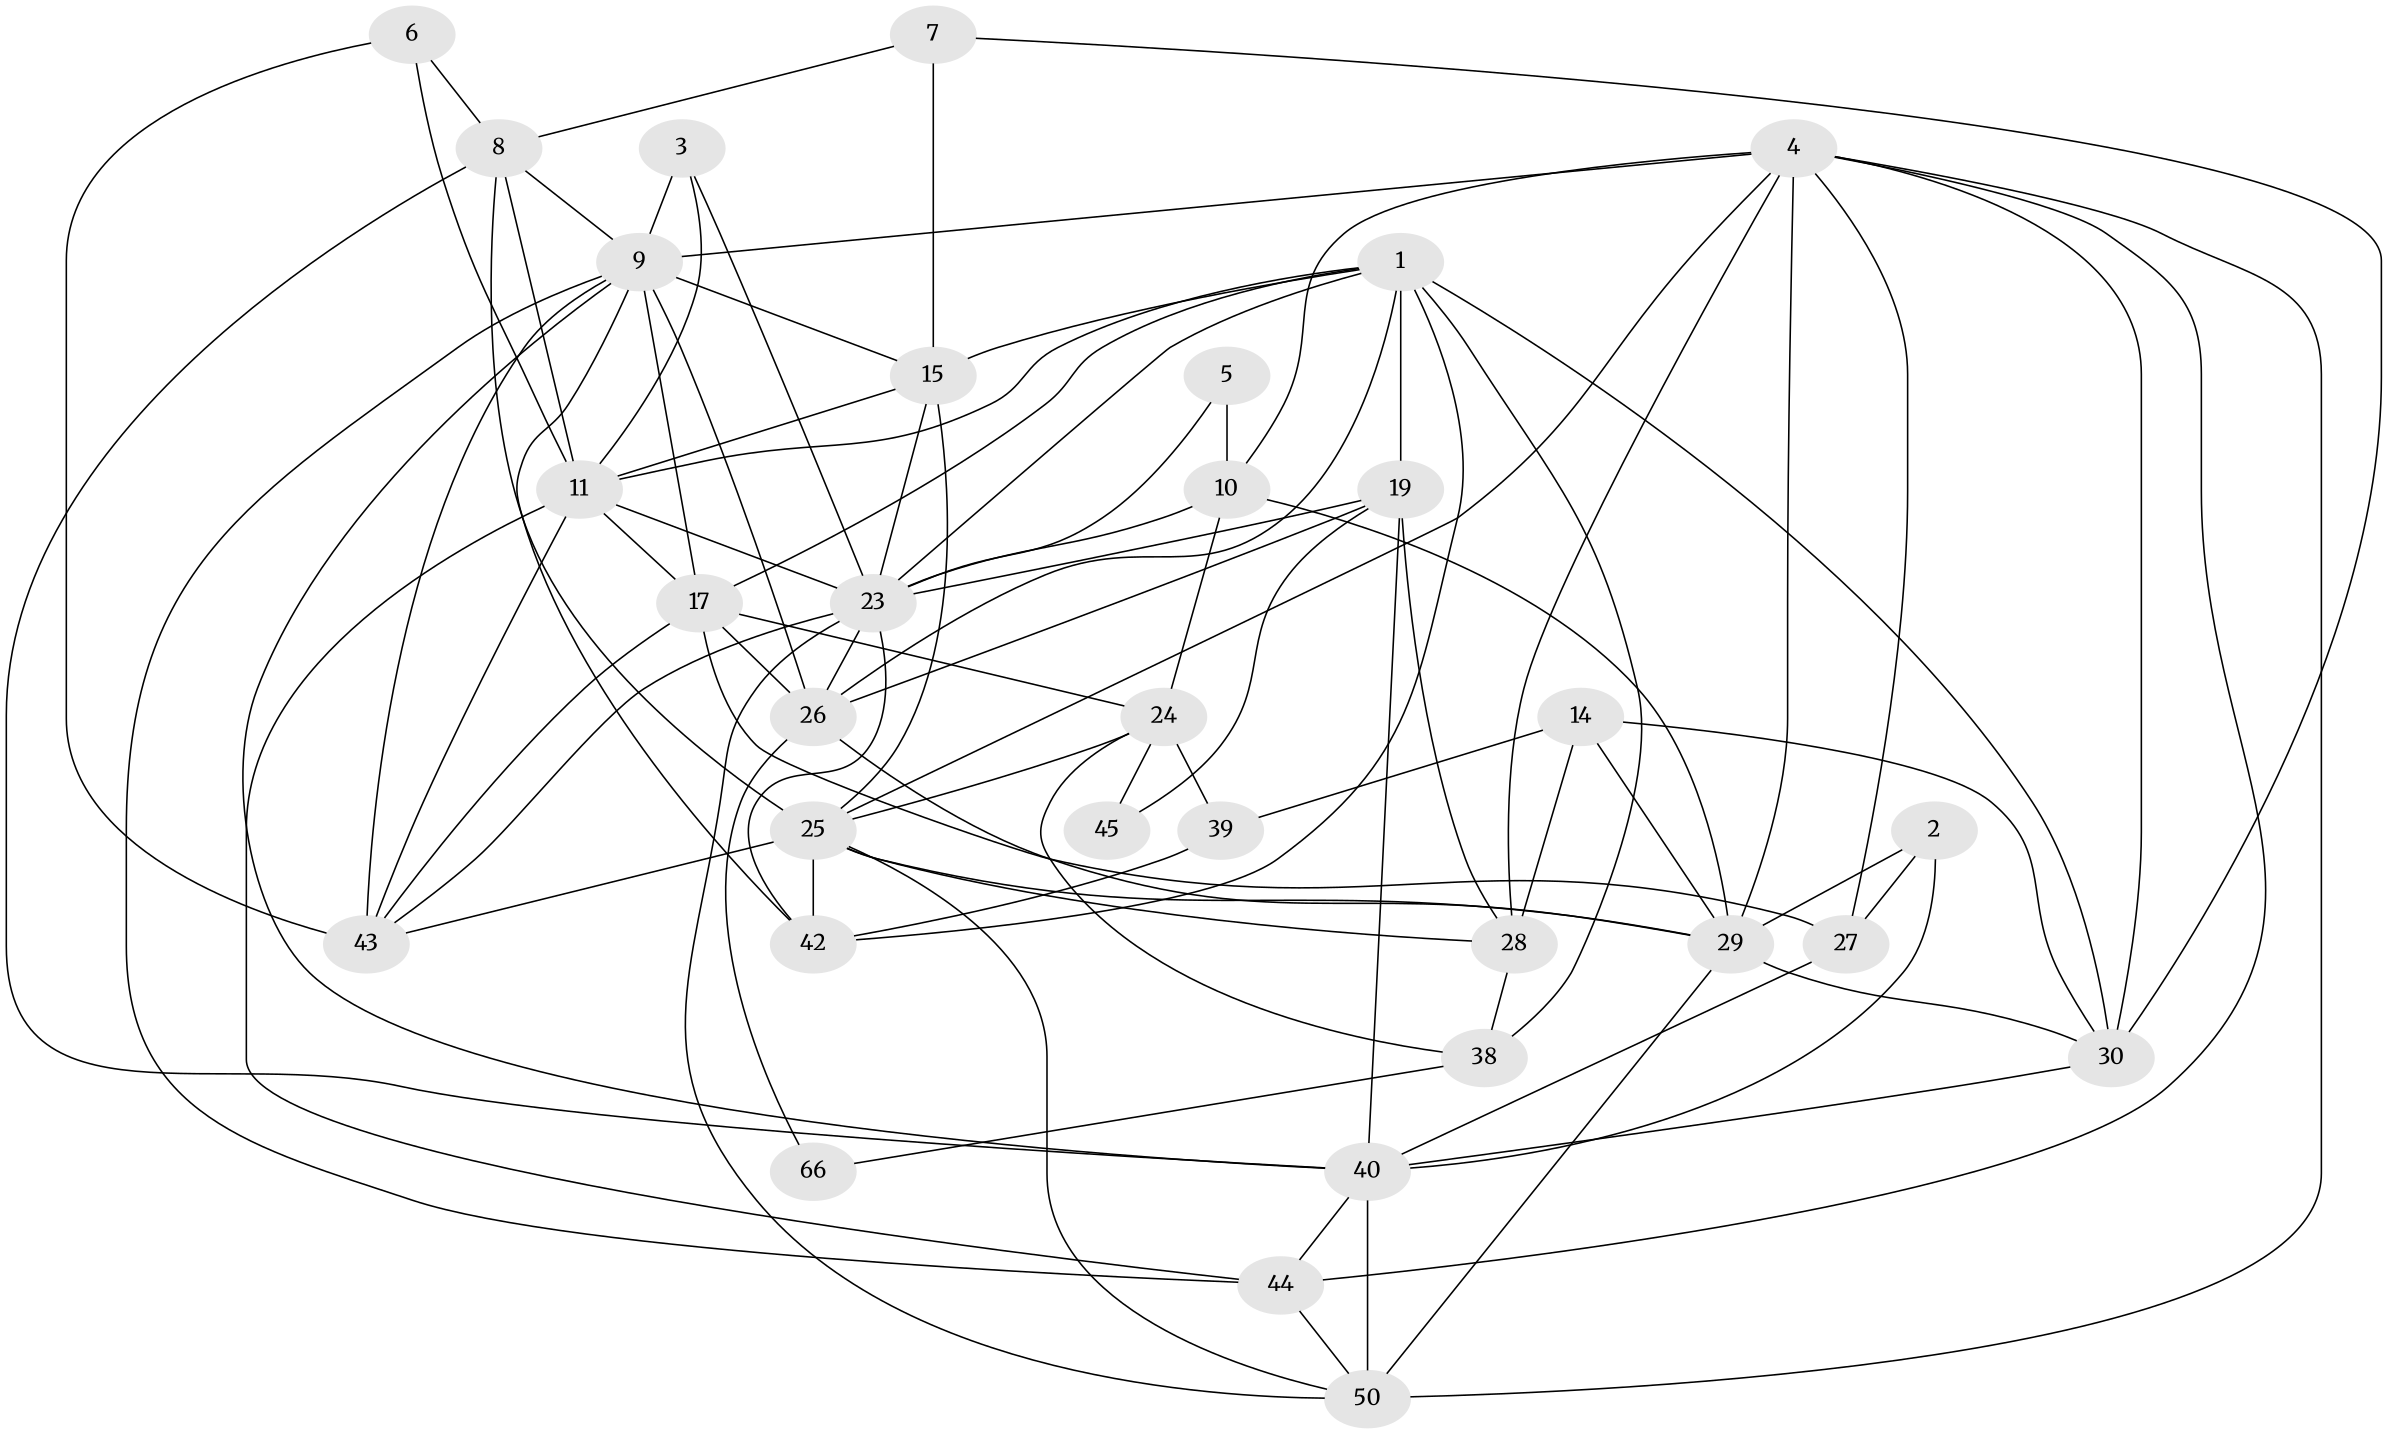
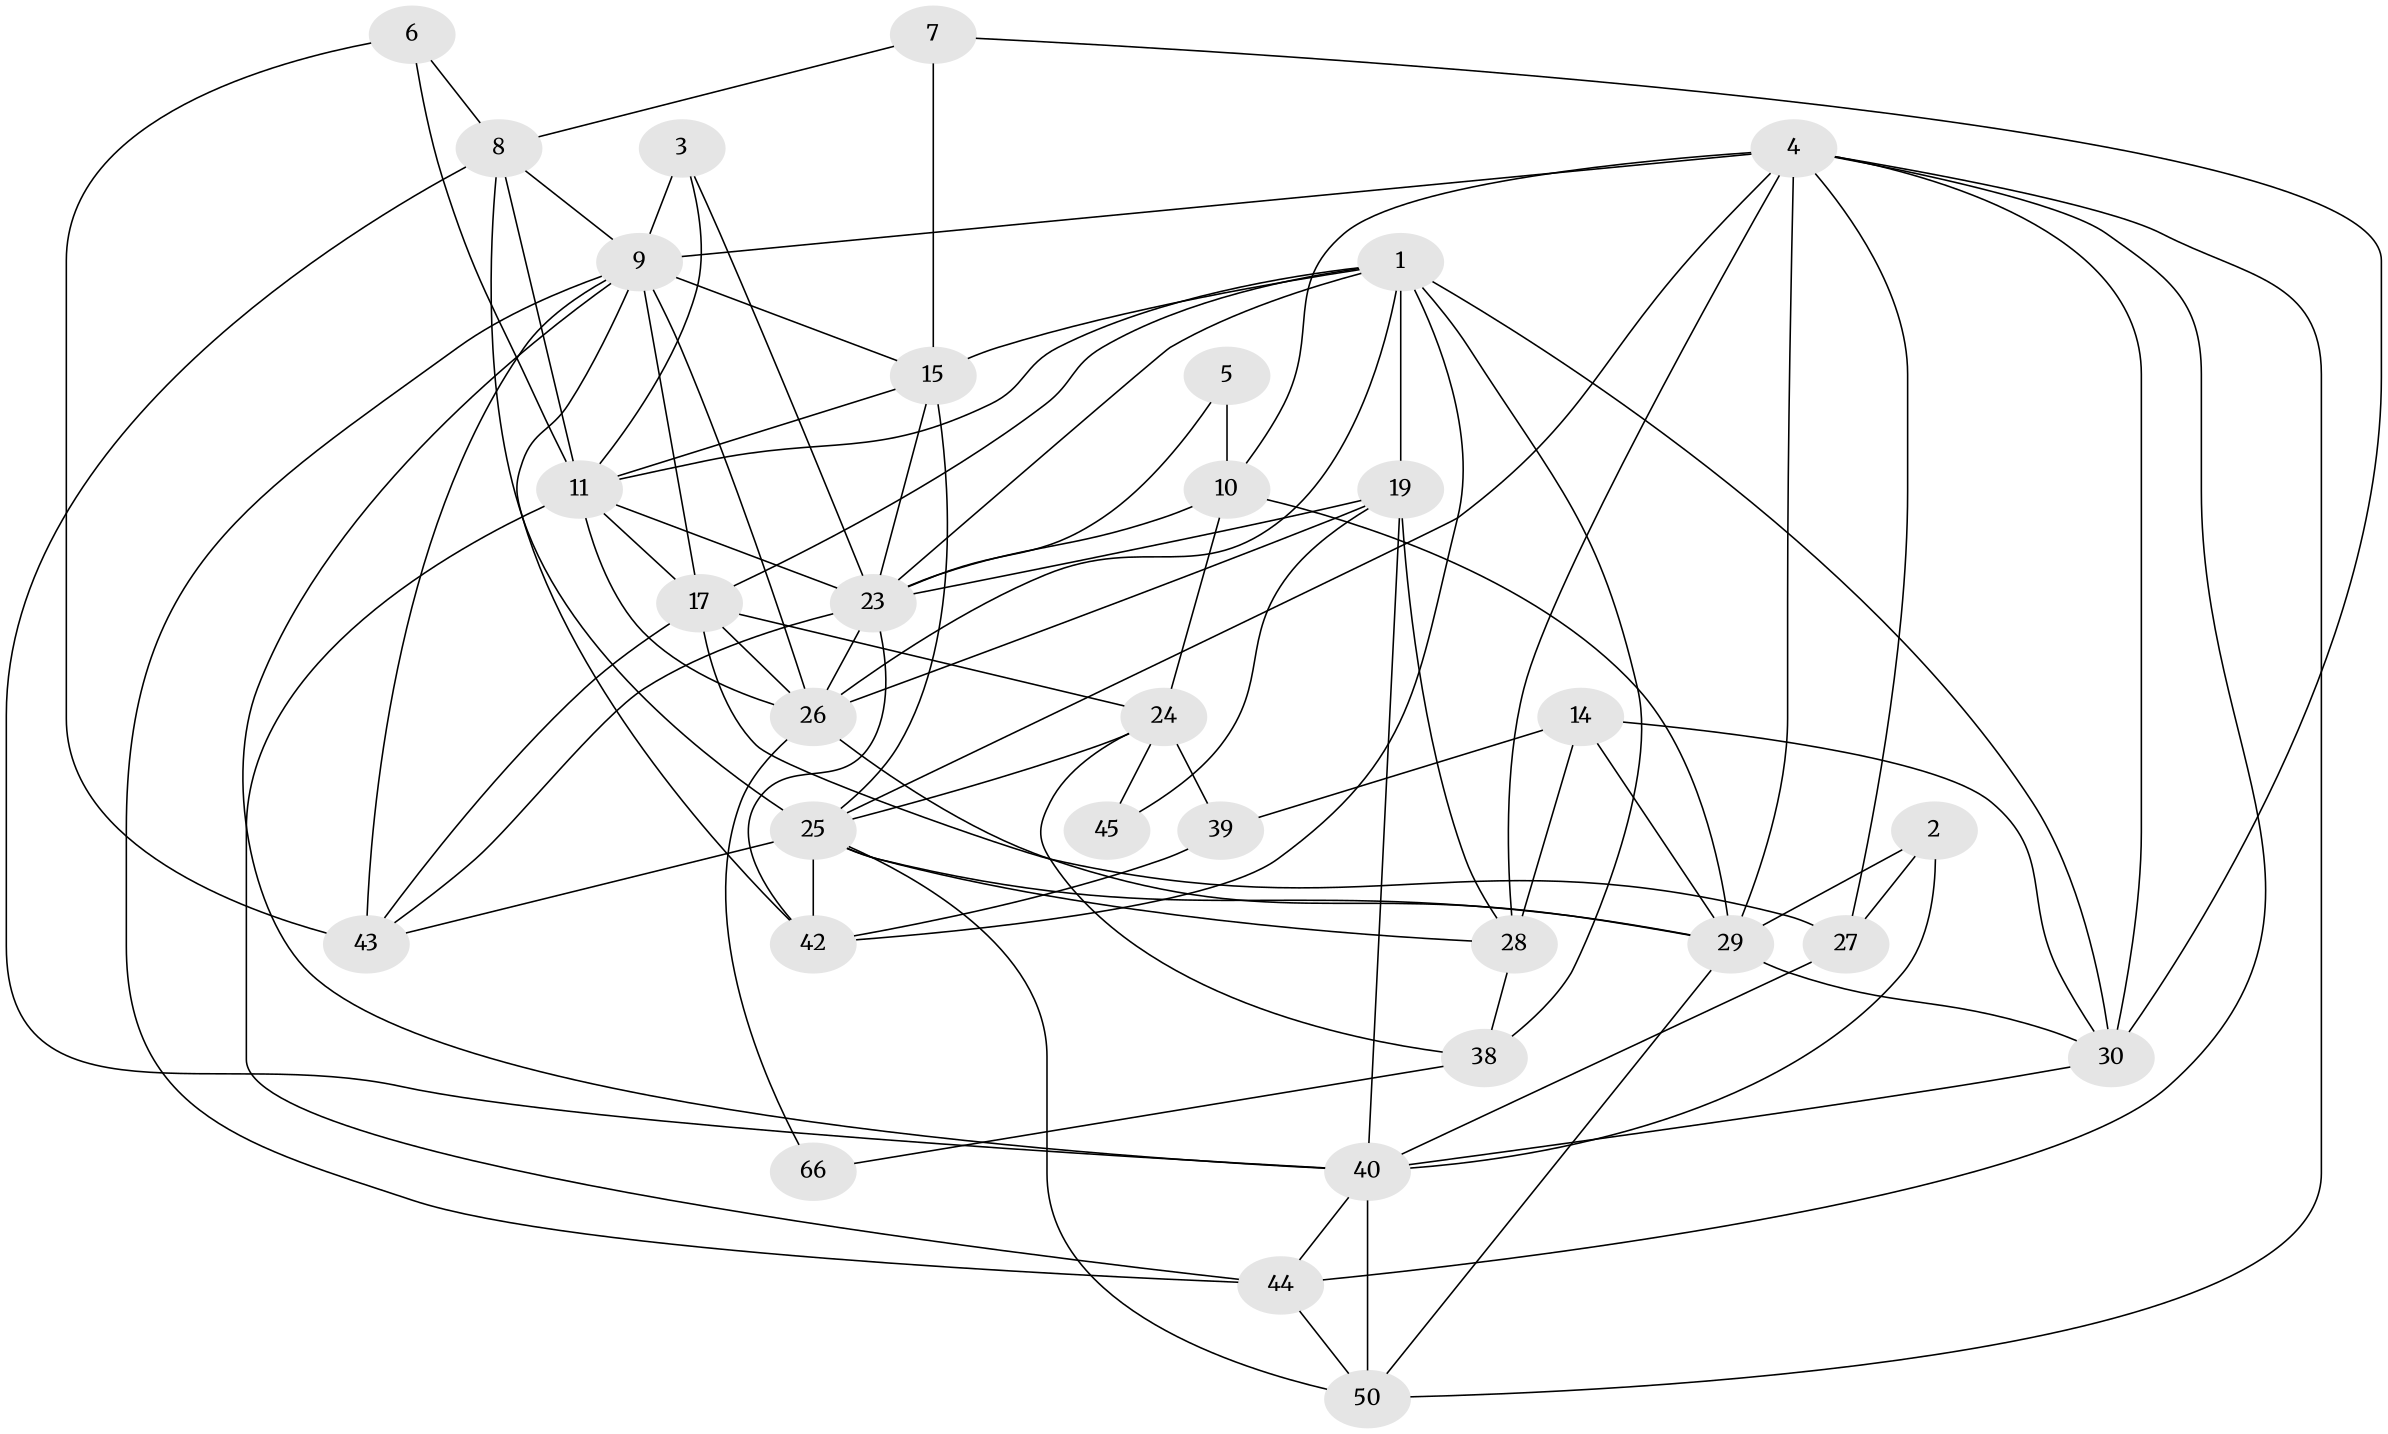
edge "11" -- "43": now "11" -- "26"
edge "23" -- "50": removed
